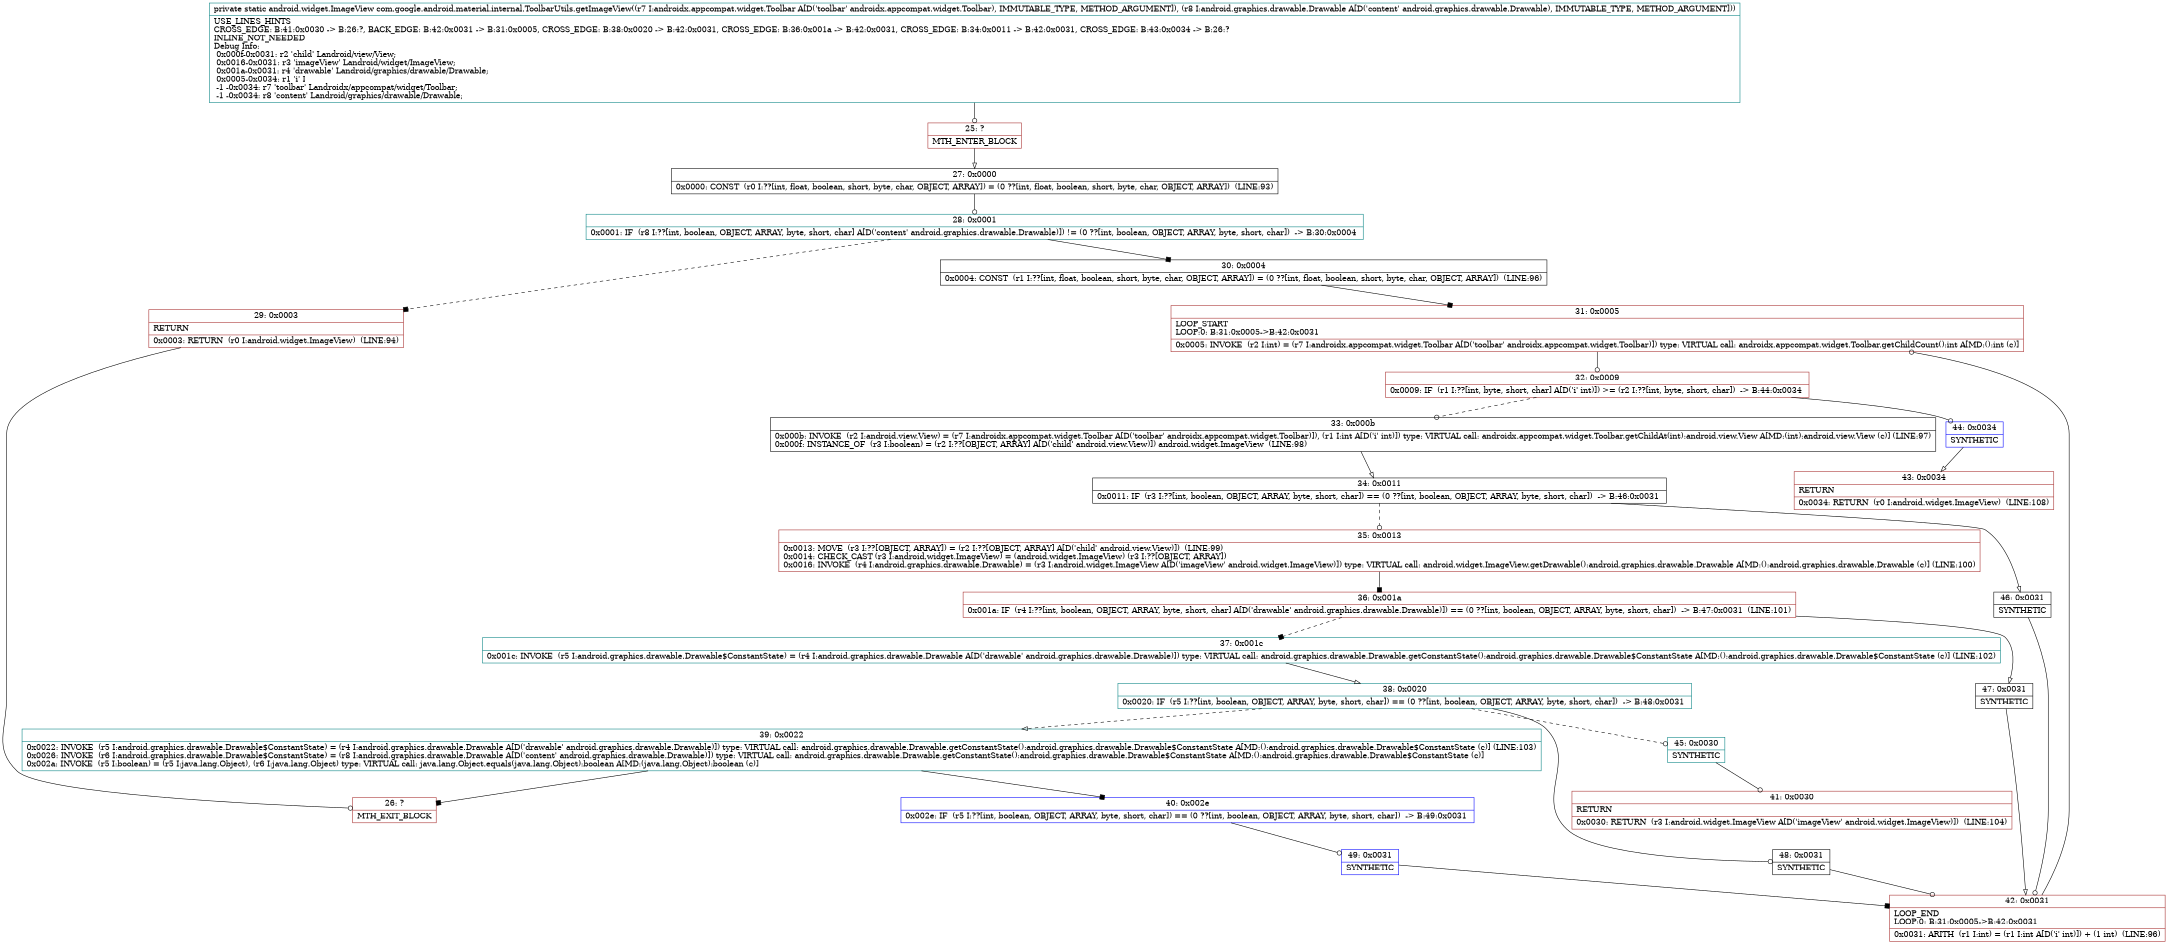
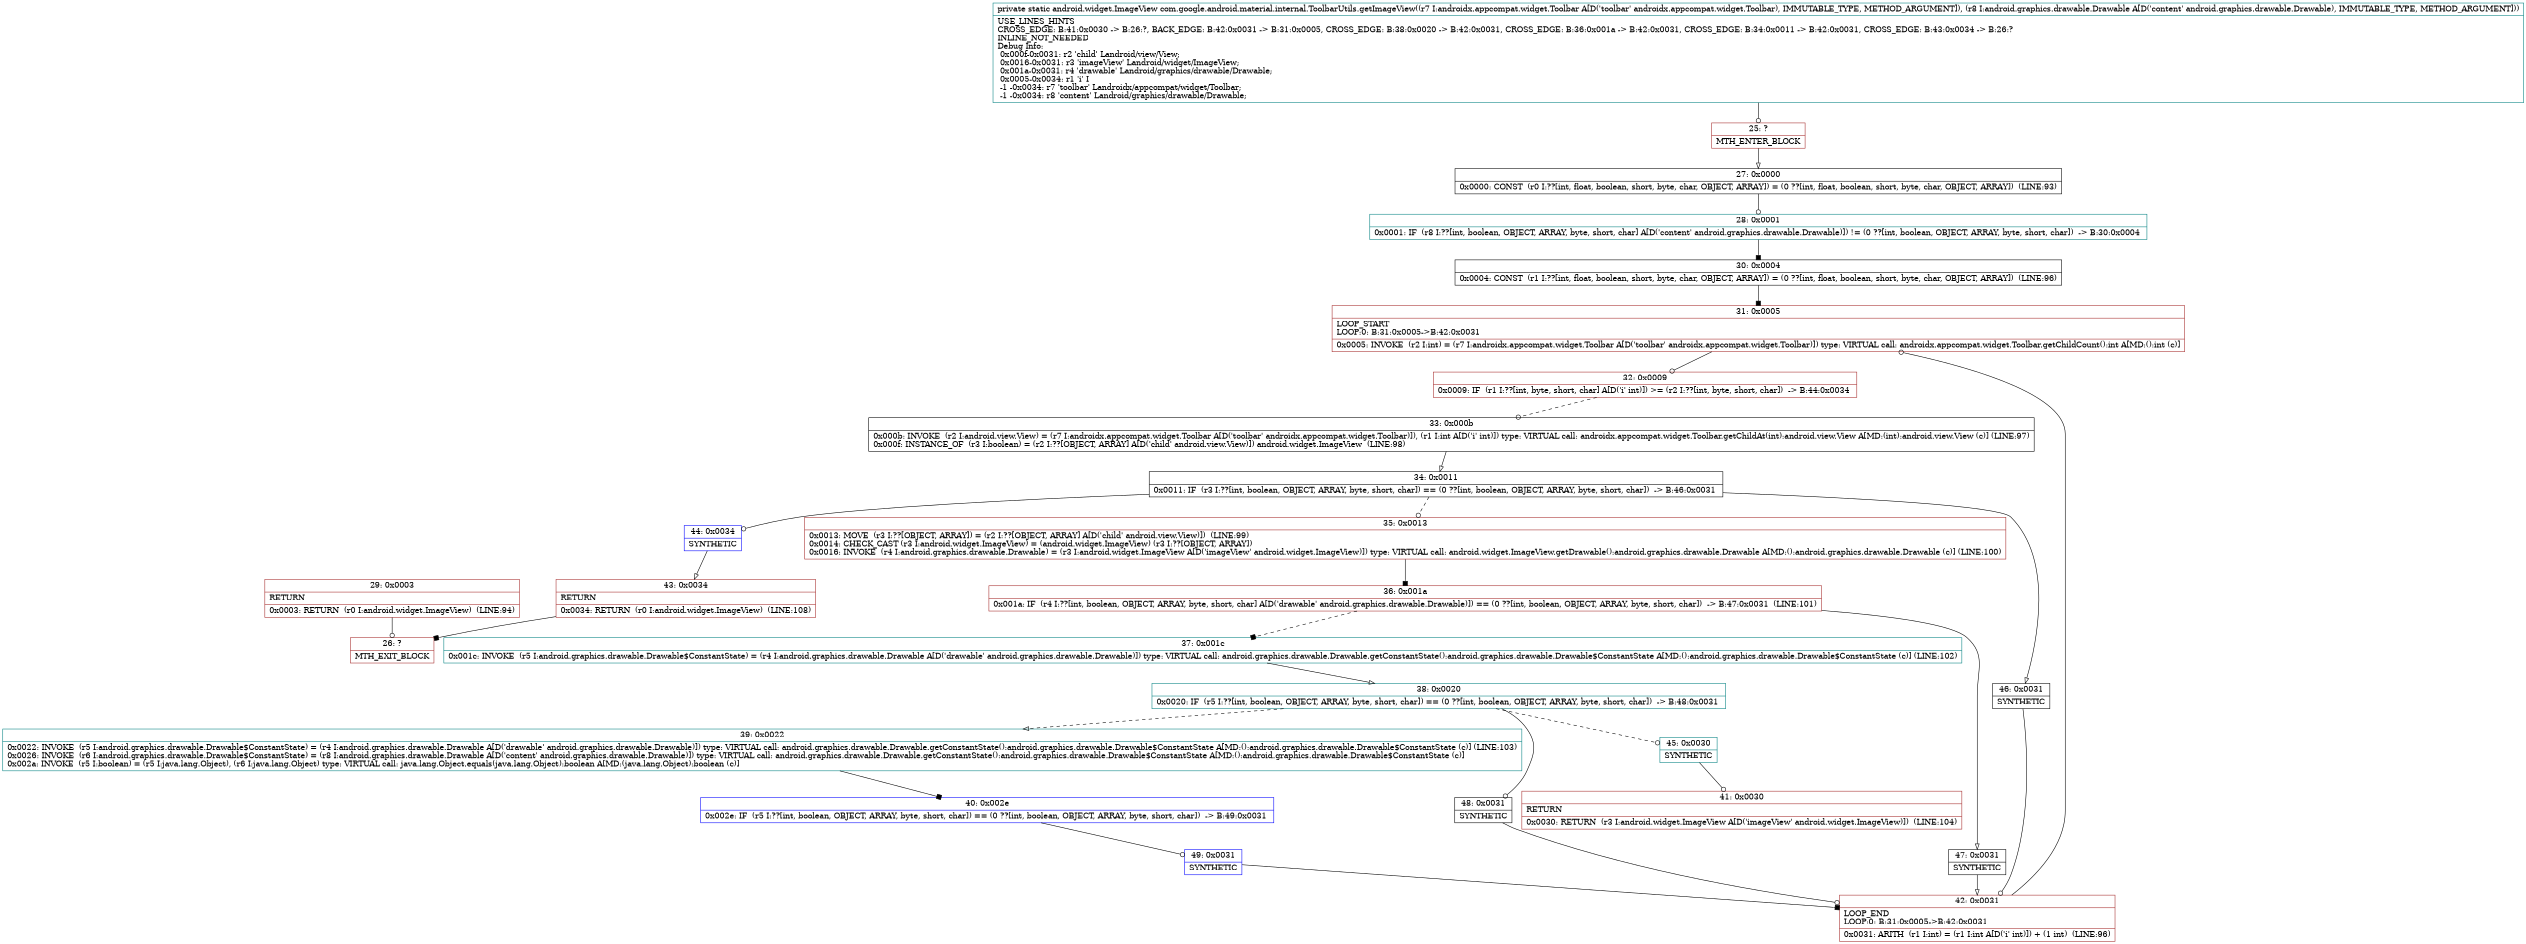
edge "28: 0x0001" -> "29: 0x0003": removed
edge "32: 0x0009" -> "44: 0x0034": now "34: 0x0011" -> "44: 0x0034"
edge "39: 0x0022" -> "26: ?": now "43: 0x0034" -> "26: ?"
